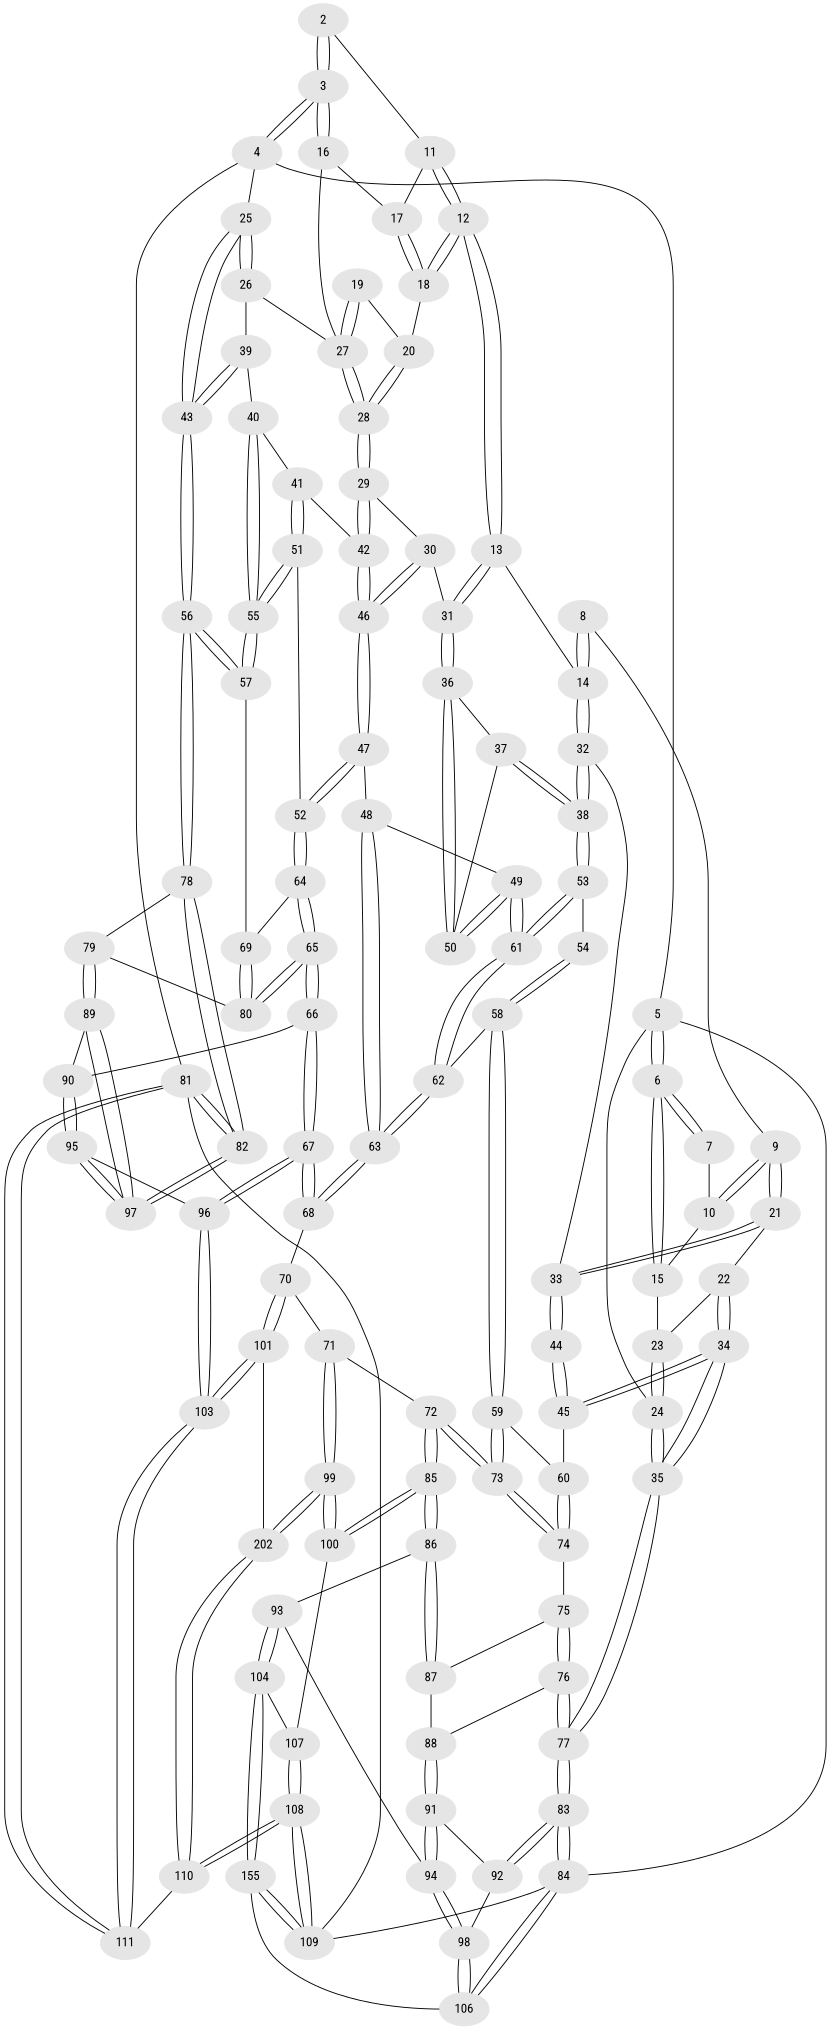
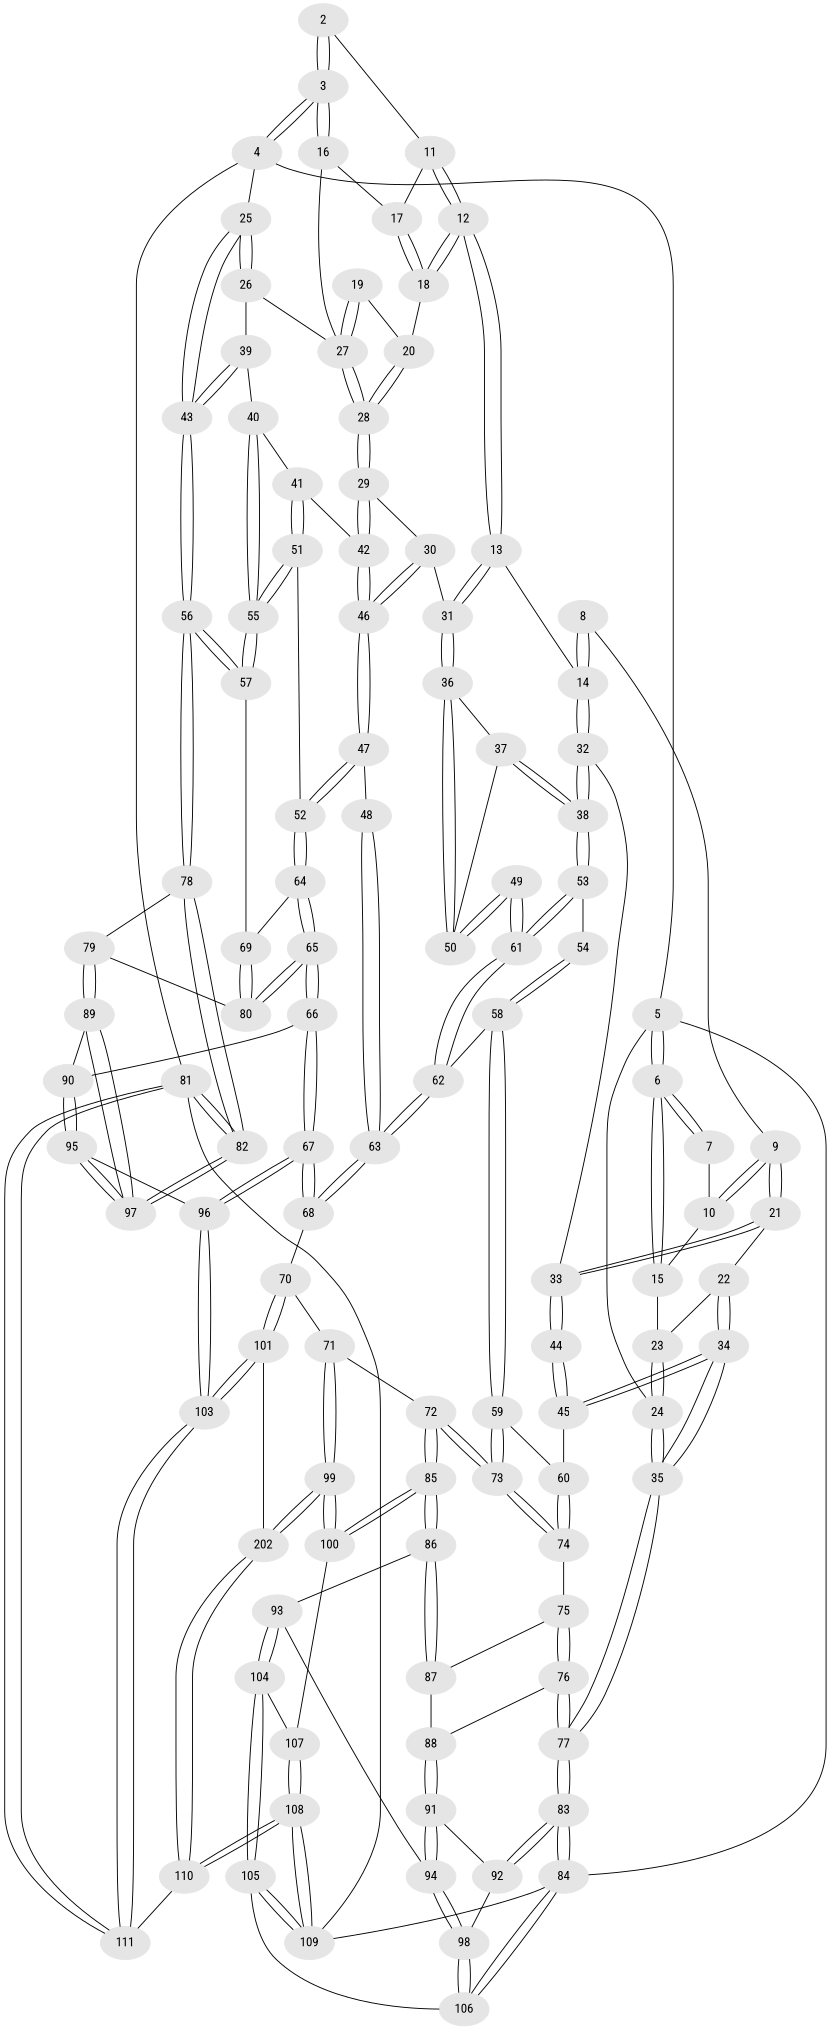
edge "48" -- "49": removed
node "155": label "155" -> "105"
